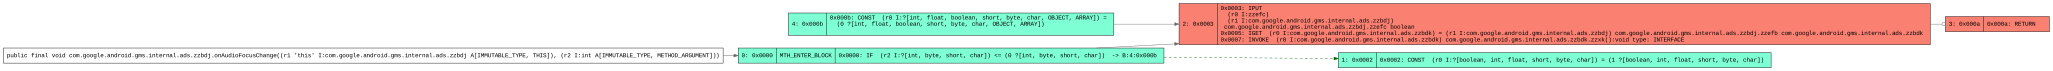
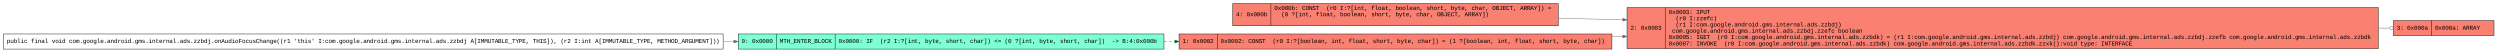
node "4: 0x000b": fillcolor aquamarine -> salmon
node "3: 0x000a": text "0x000a: RETURN" -> "0x000a: ARRAY"
edge "0: 0x0000" -> "2: 0x0003": now "1: 0x0002" -> "2: 0x0003"
node "1: 0x0002": fillcolor aquamarine -> salmon
